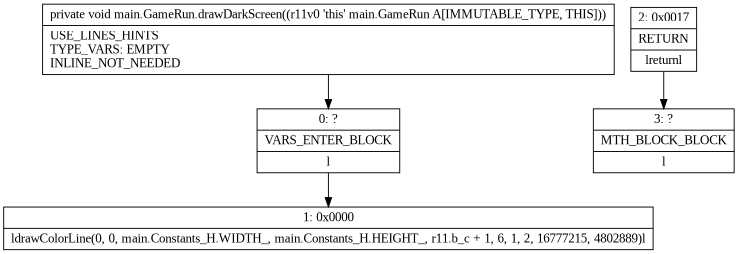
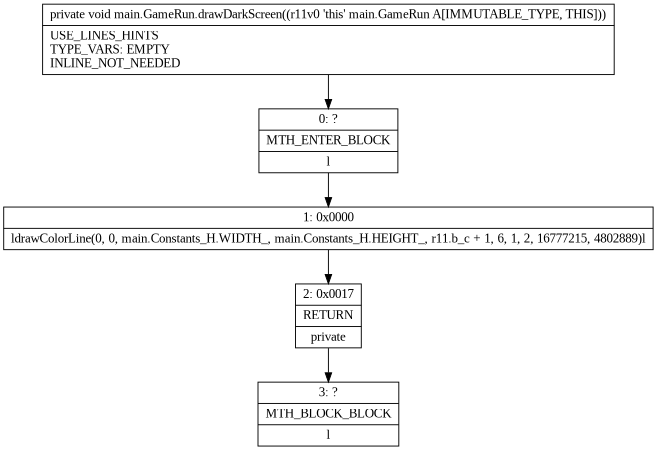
node "2: 0x0017": text "lreturnl" -> "private"
node "0: ?": text "VARS_ENTER_BLOCK" -> "MTH_ENTER_BLOCK"
edge "1: 0x0000" -> "2: 0x0017": added
